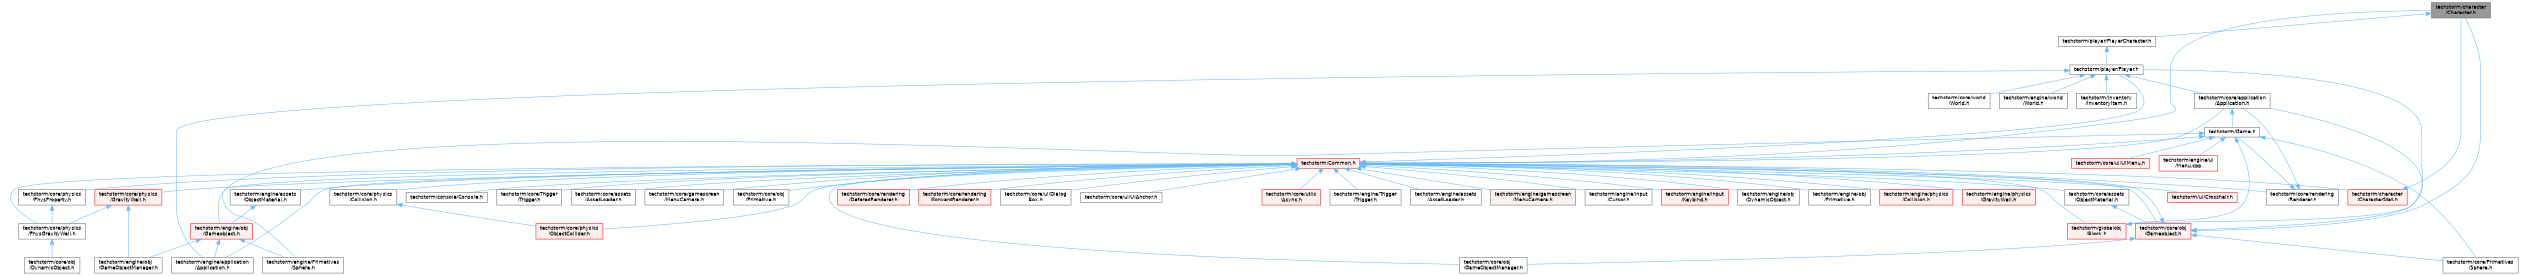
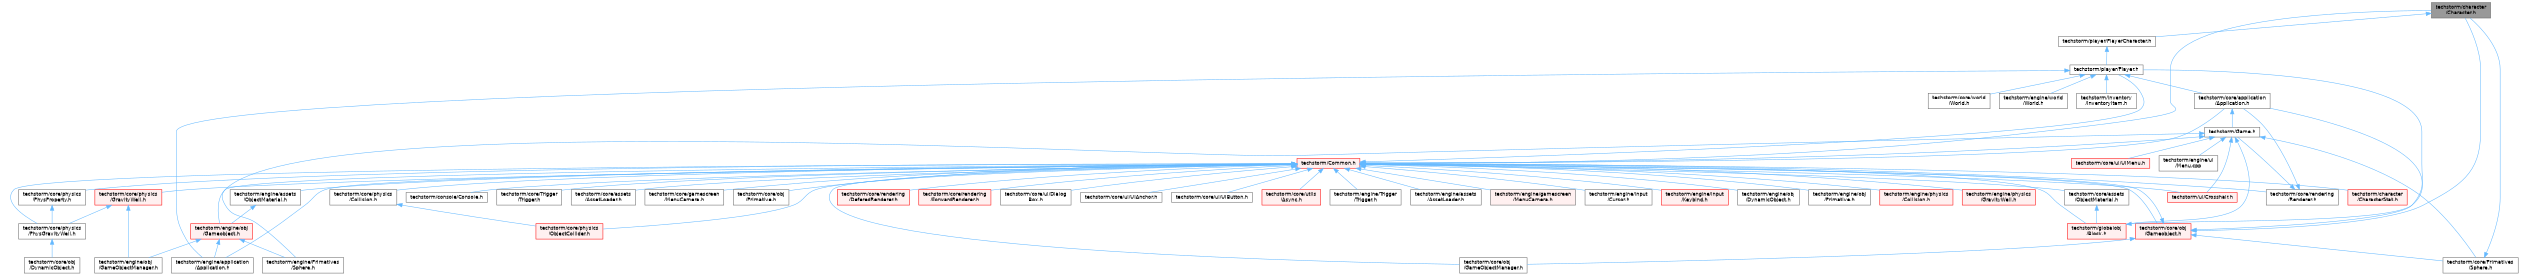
edge "techstorm/character /Character.h" -> "techstorm/character /CharacterStat.h": now "techstorm/character /Character.h" -> "techstorm/core/Primatives /Sphere.h"
node "techstorm/engine/ui /Menu.cpp": color red -> grey40
edge "techstorm/ui/Crosshair.h" -> "techstorm/Game.h": added
node "techstorm/core/ui/UIButton.h": added
edge "techstorm/core/obj /Gameobject.h" -> "techstorm/core/assets /ObjectMaterial.h": now "techstorm/globalobj /Block.h" -> "techstorm/core/assets /ObjectMaterial.h"
